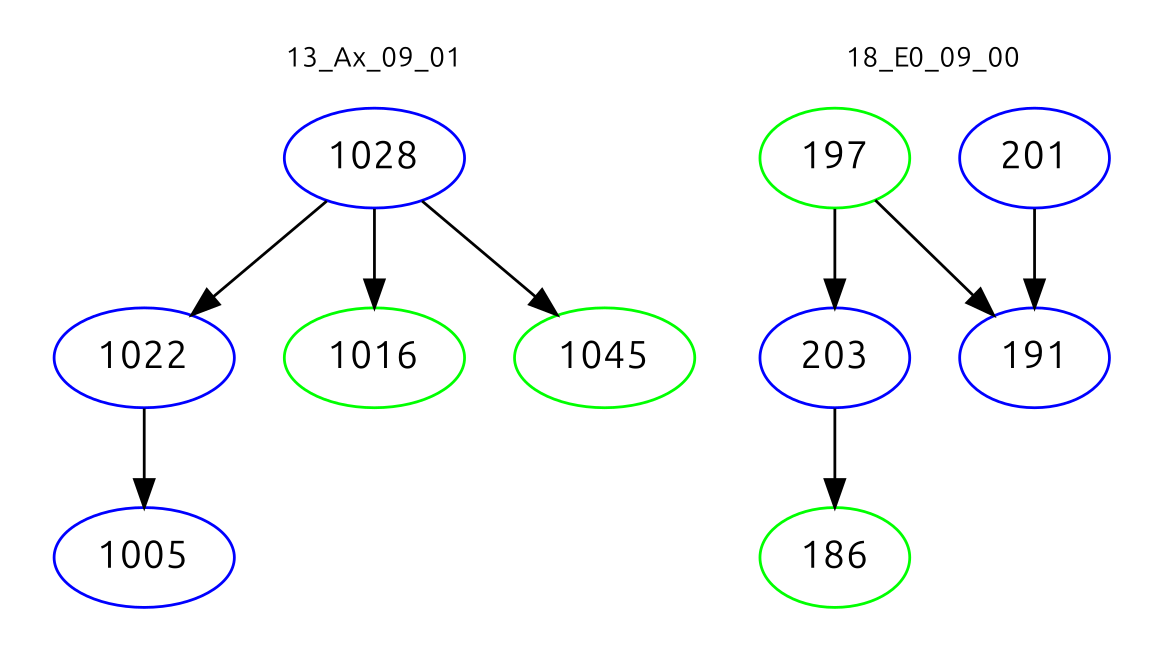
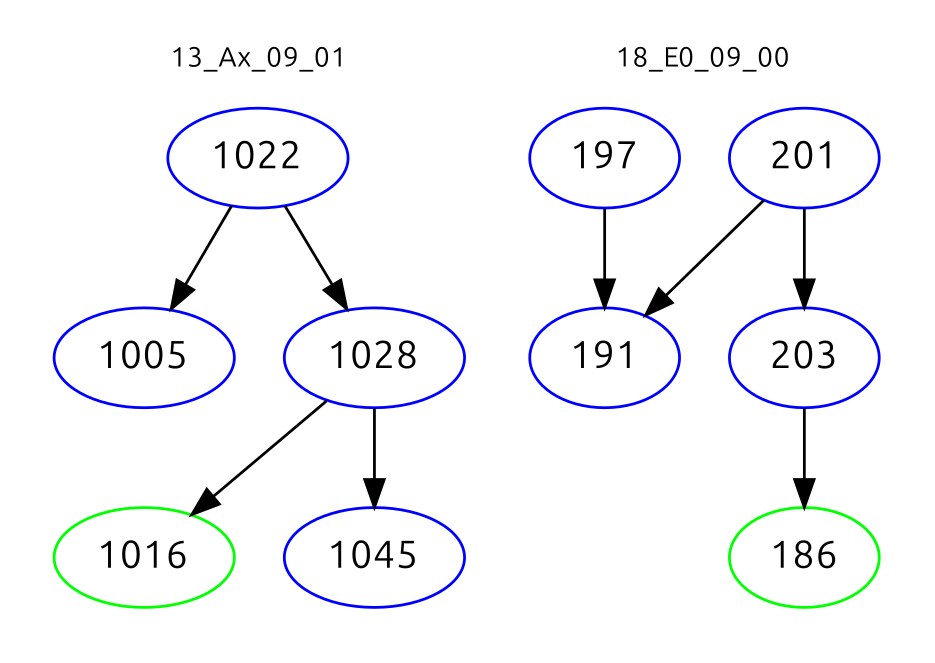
node "197": color green -> blue
edge "197" -> "203": now "201" -> "203"
edge "1028" -> "1022": reversed
node "1045": color green -> blue
